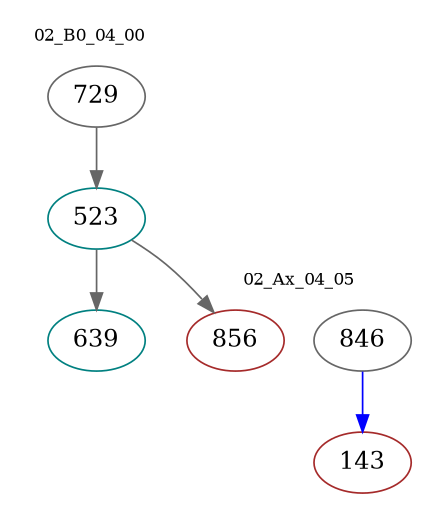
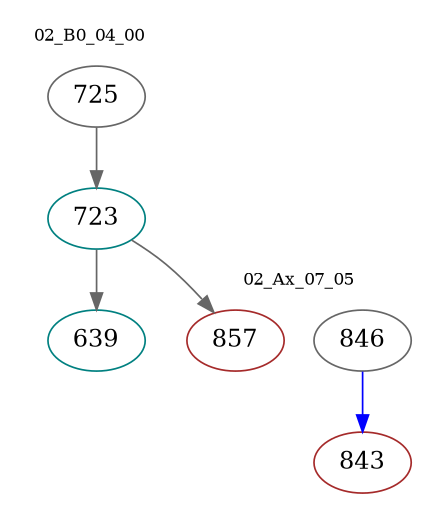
node "729": label "729" -> "725"
node "523": label "523" -> "723"
cluster "02_Ax_04_05": label "02_Ax_04_05" -> "02_Ax_07_05"
node "856": label "856" -> "857"
node "143": label "143" -> "843"
